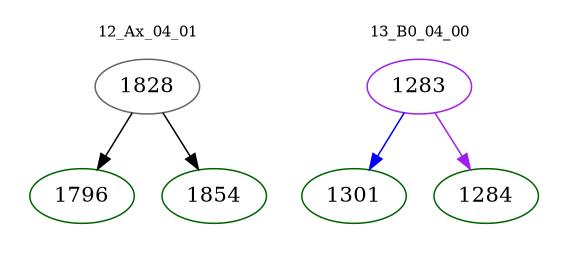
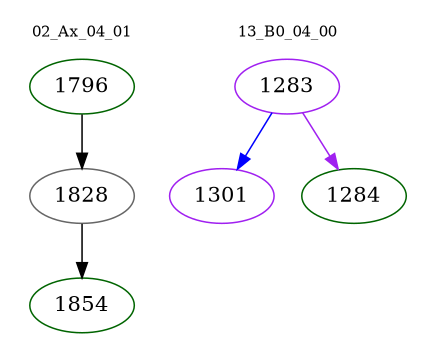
cluster "12_Ax_04_01": label "12_Ax_04_01" -> "02_Ax_04_01"
edge "1828" -> "1796": reversed
node "1301": color darkgreen -> purple
